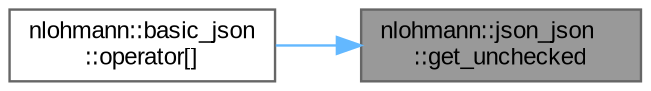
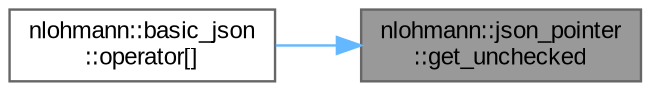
node "nlohmann::json_json ::get_unchecked": label "nlohmann::json_json ::get_unchecked" -> "nlohmann::json_pointer ::get_unchecked"
